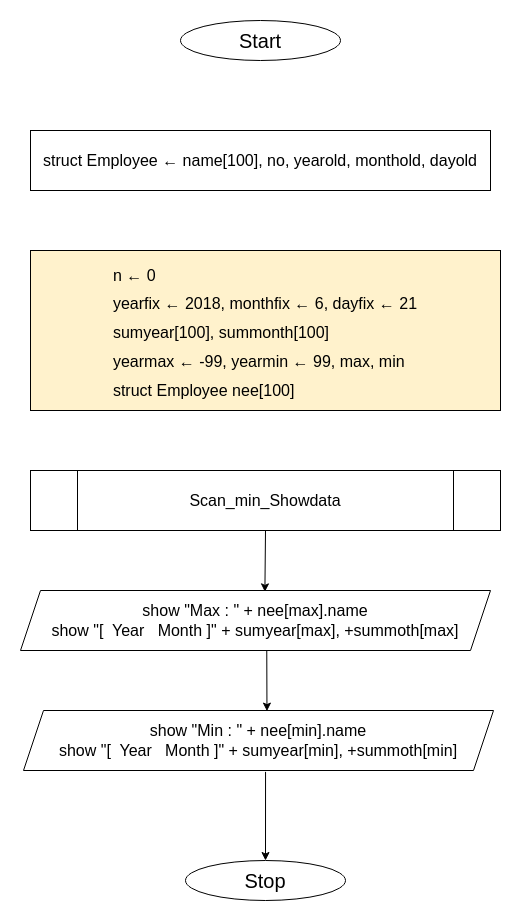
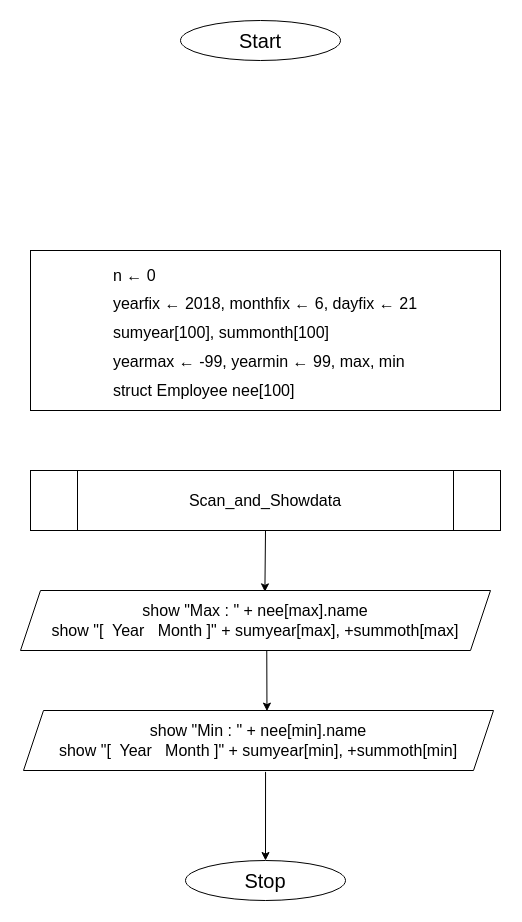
node "struct Employee ← name[100], no, yearold, monthold, dayold": removed
node "n ← 0 yearfix ← 2018, monthfix ← 6, dayfix ← 21 sumyear[100], summonth[100] yearmax ← -99, yearmin ← 99, max, min struct Employee nee[100]": fillcolor #fff2cc -> #ffffff
node "Scan_min_Showdata": label "Scan_min_Showdata" -> "Scan_and_Showdata"
